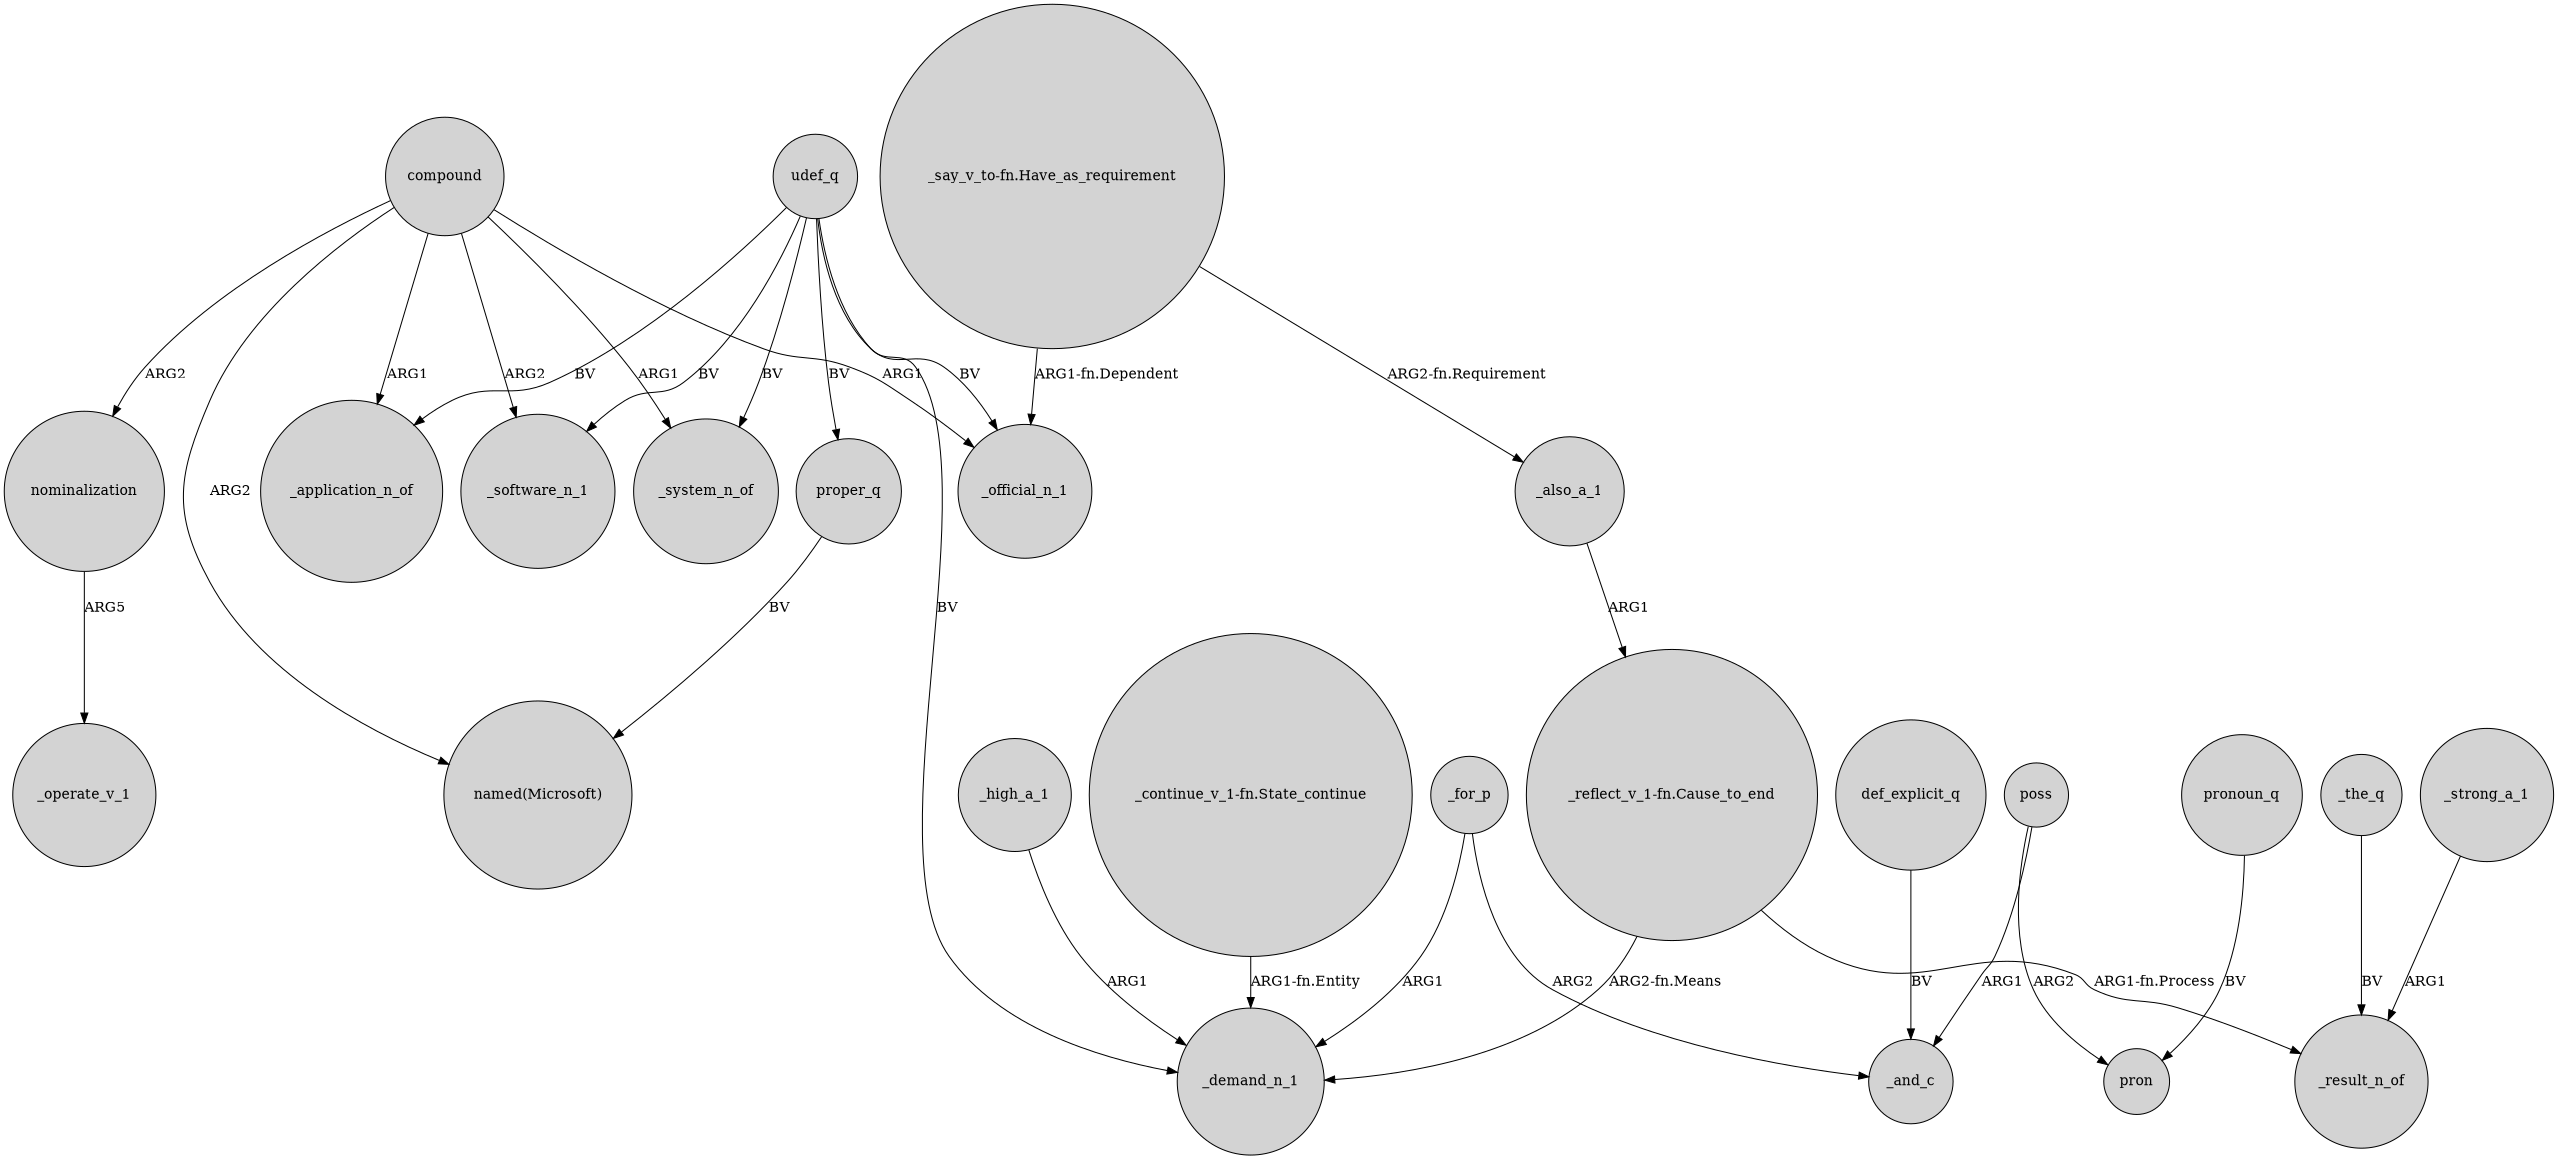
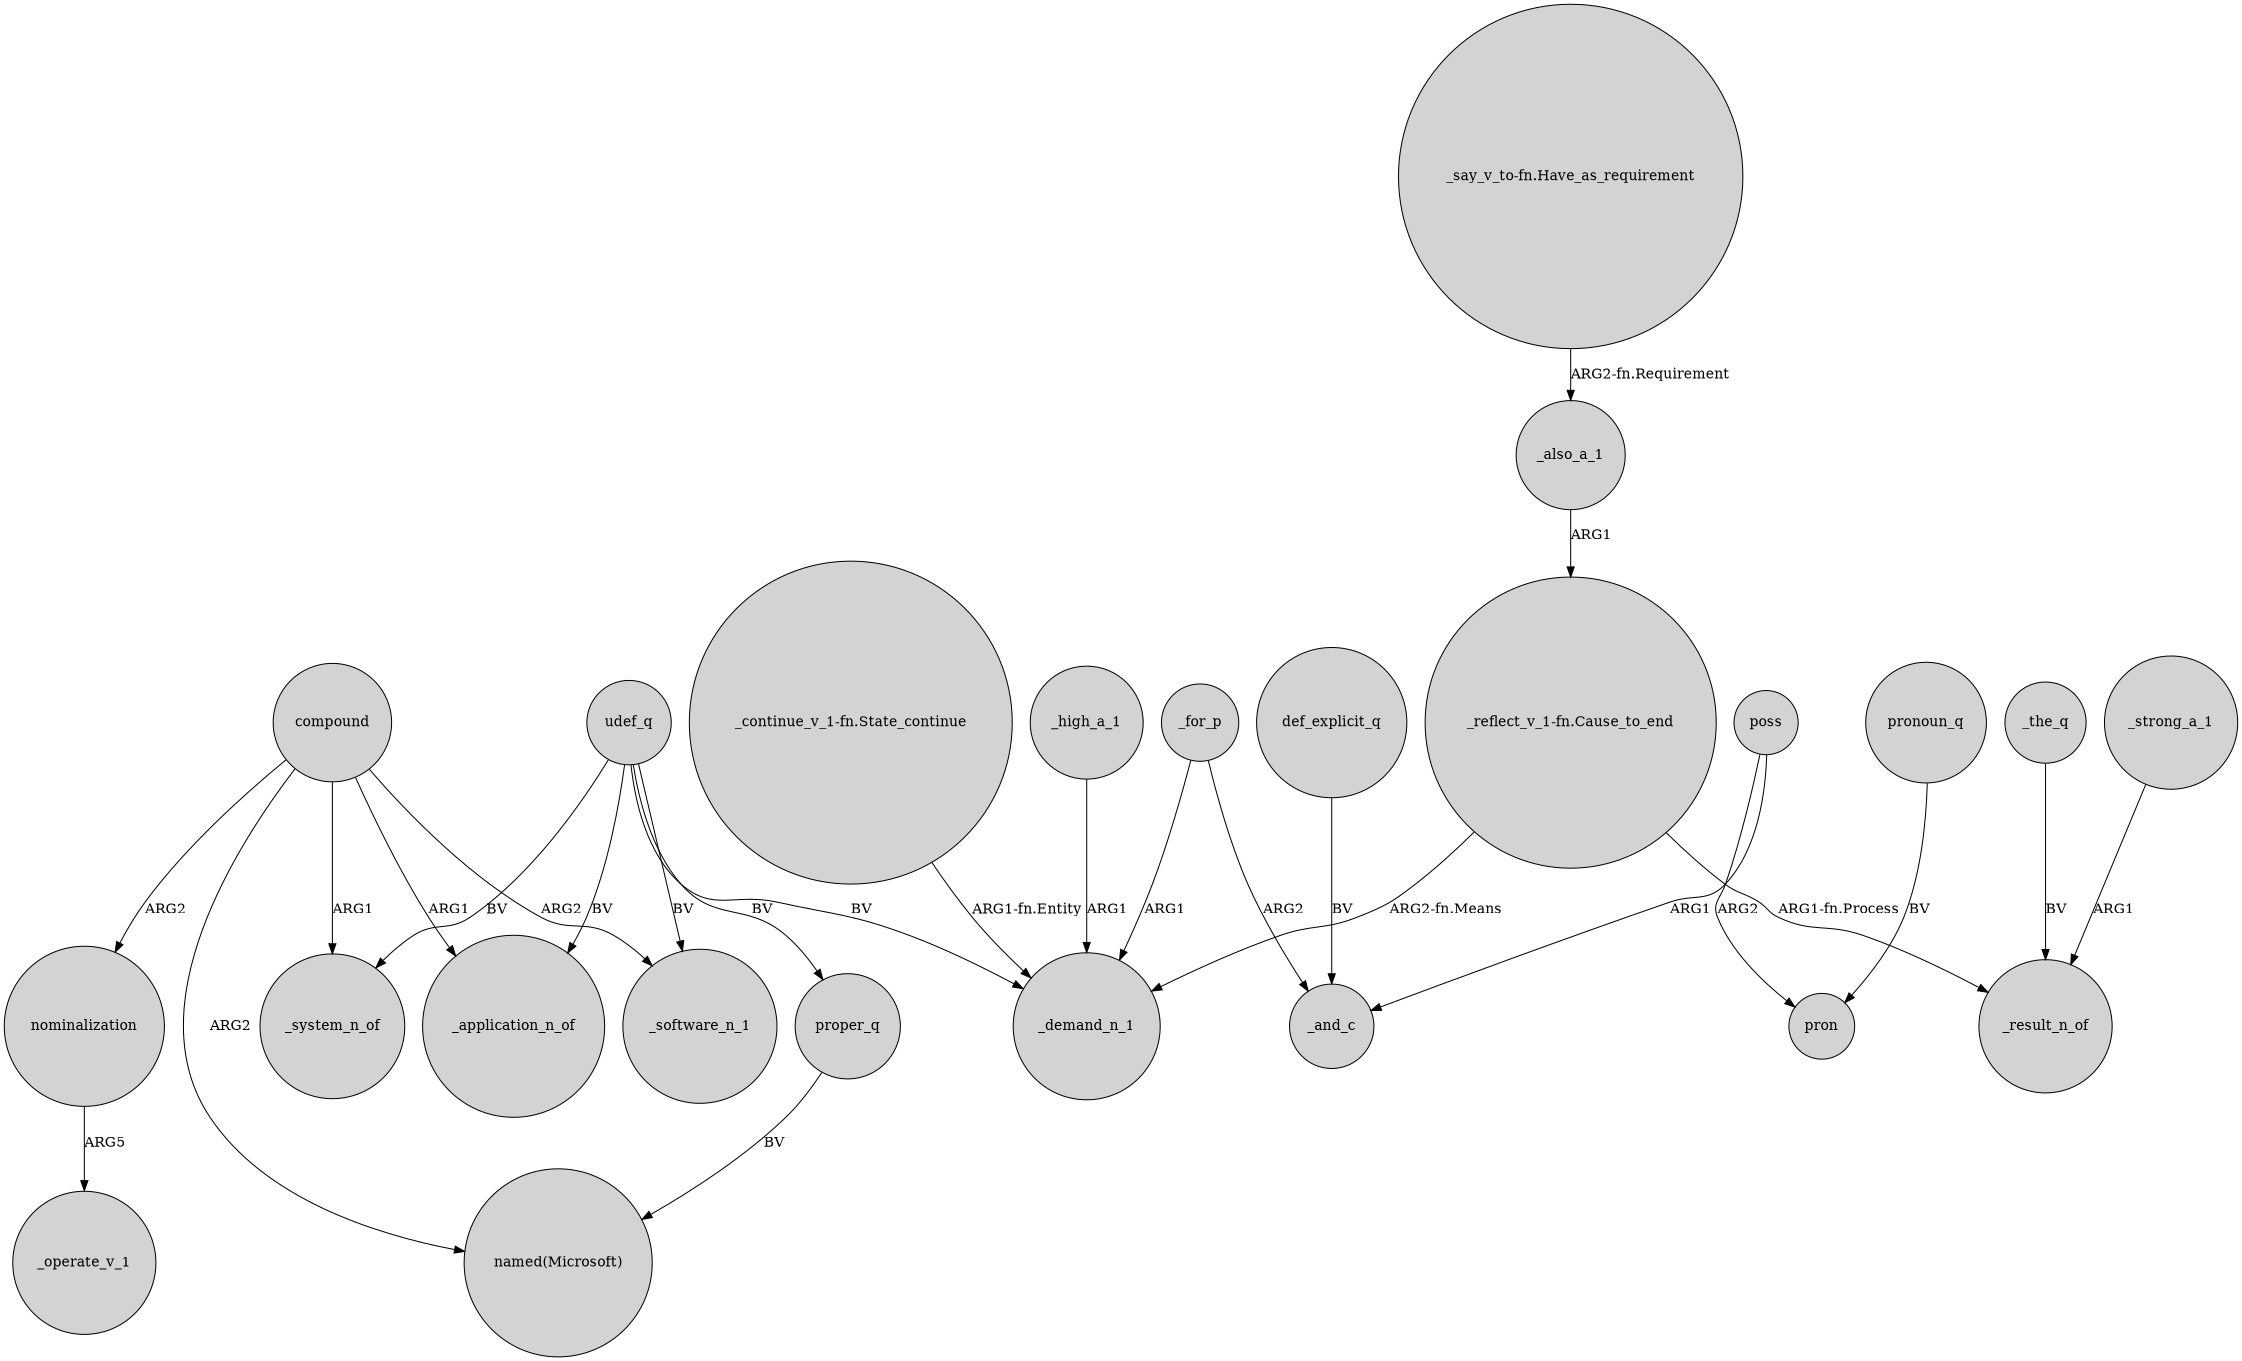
node "_official_n_1": removed
